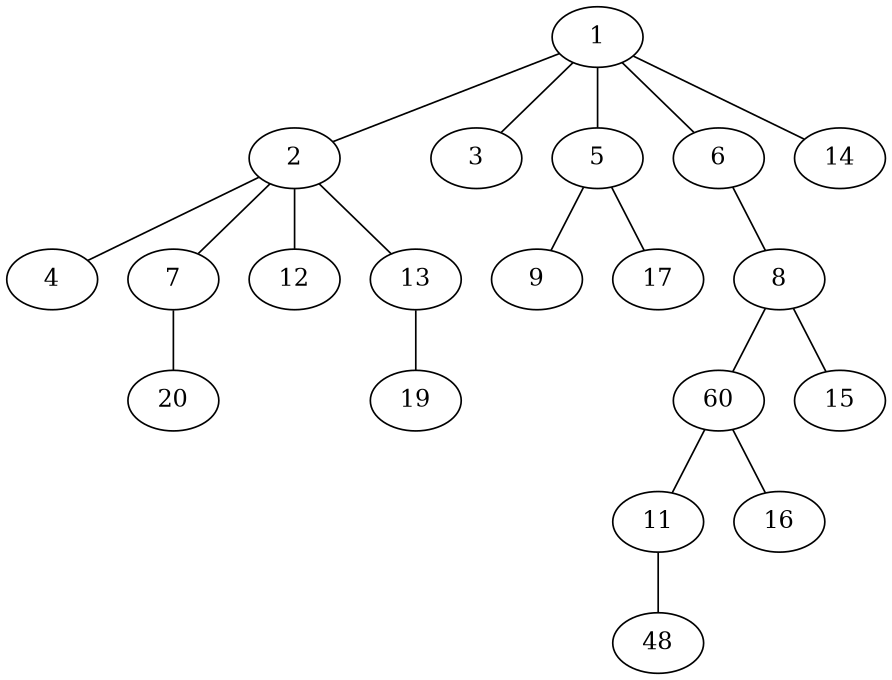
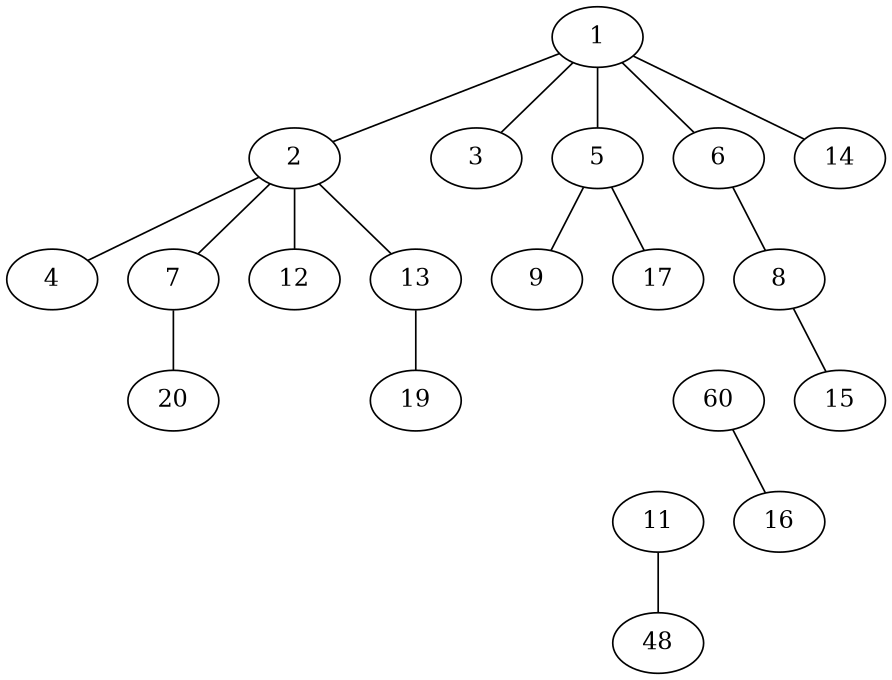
edge "8" -- "60": removed
edge "60" -- "11": removed
